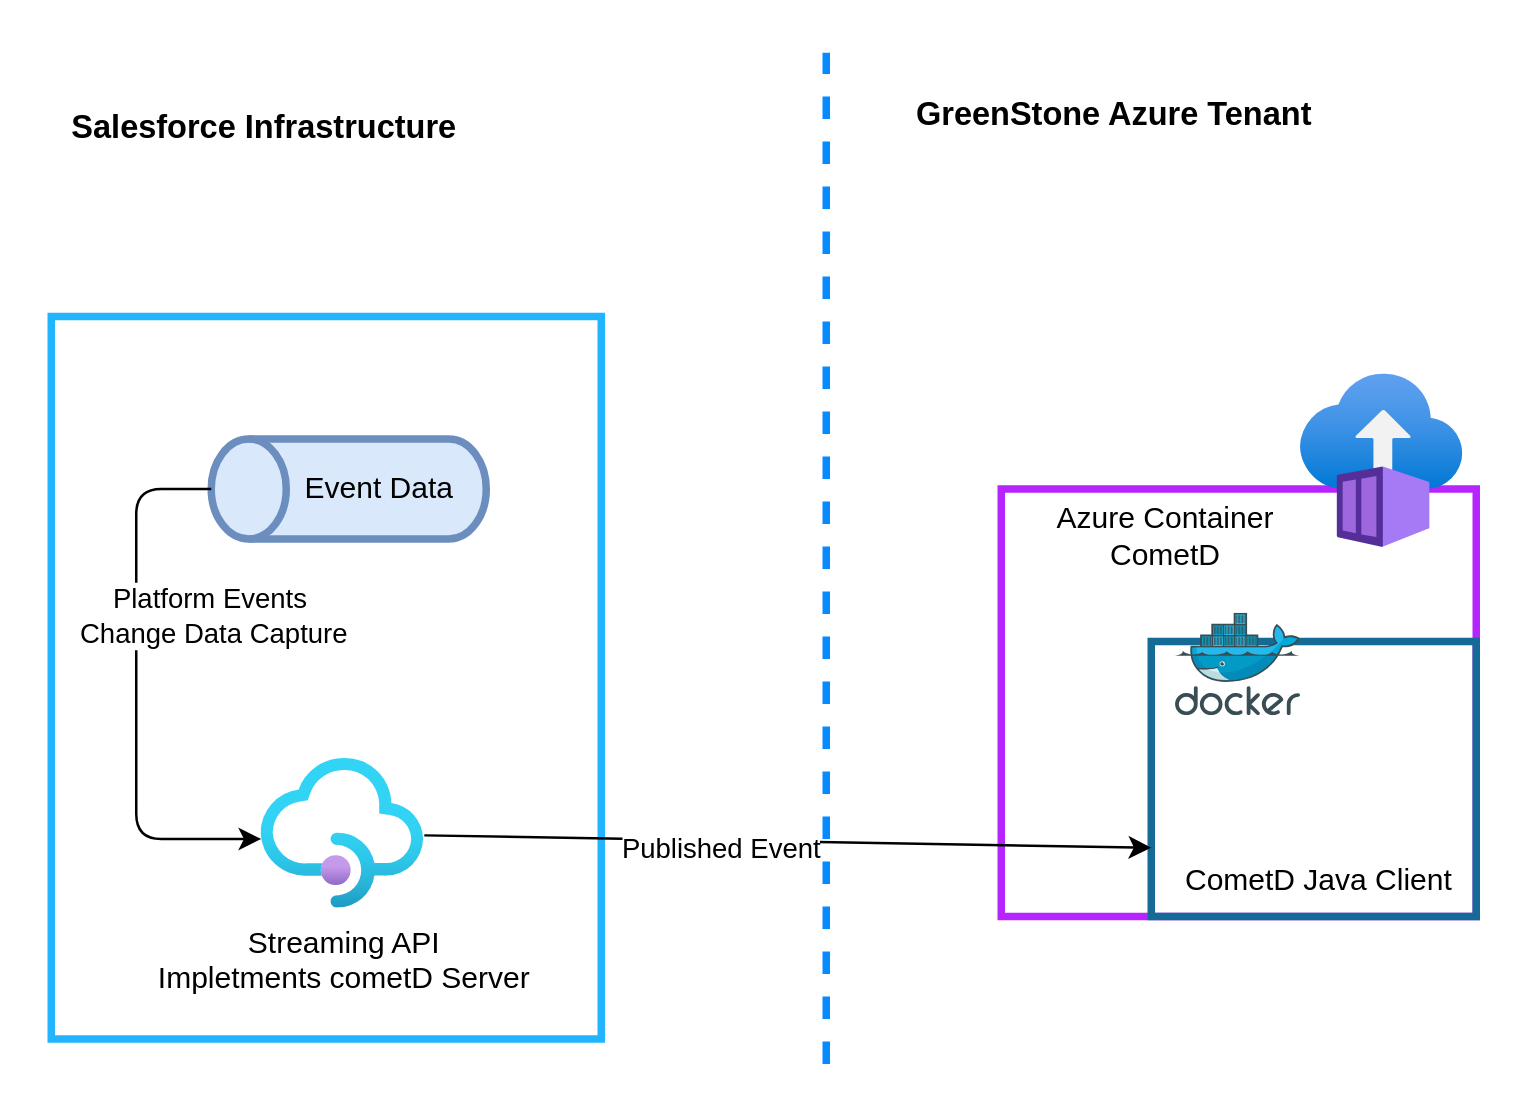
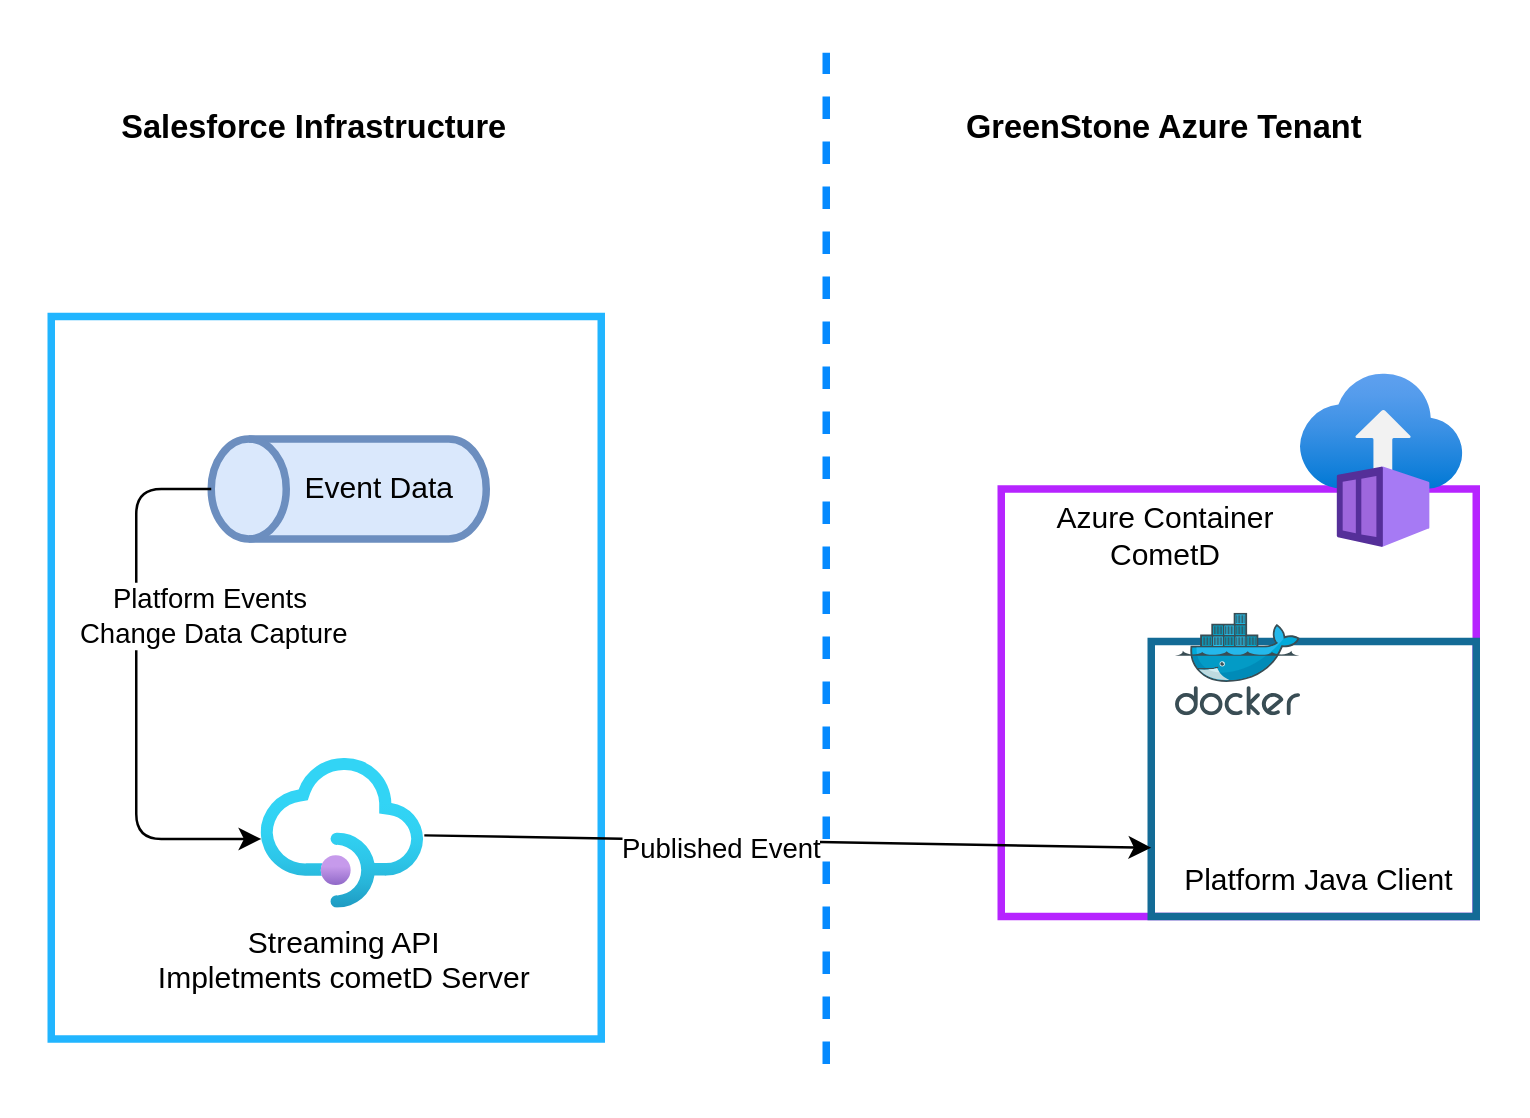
node "GreenStone Azure Tenant": moved (1115, 114) -> (1165, 126)
node "Salesforce Infrastructure": moved (265, 126) -> (315, 126)
node "CometD Java Client": label "CometD Java Client" -> "Platform Java Client"
